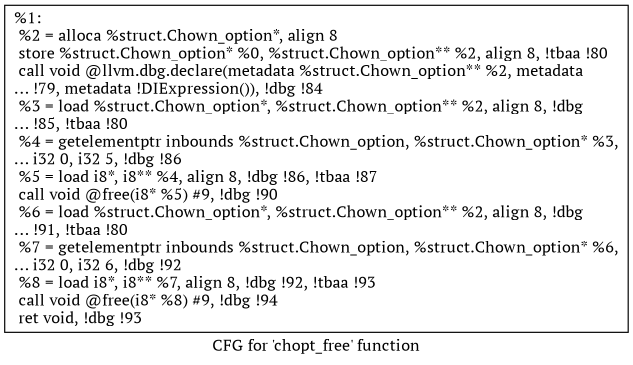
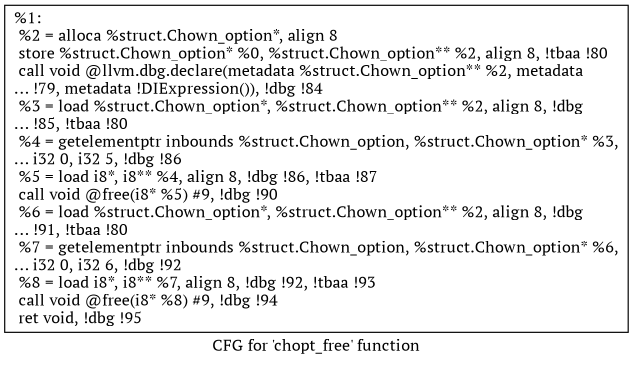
node "%1:": text "ret void, !dbg !93" -> "ret void, !dbg !95"
